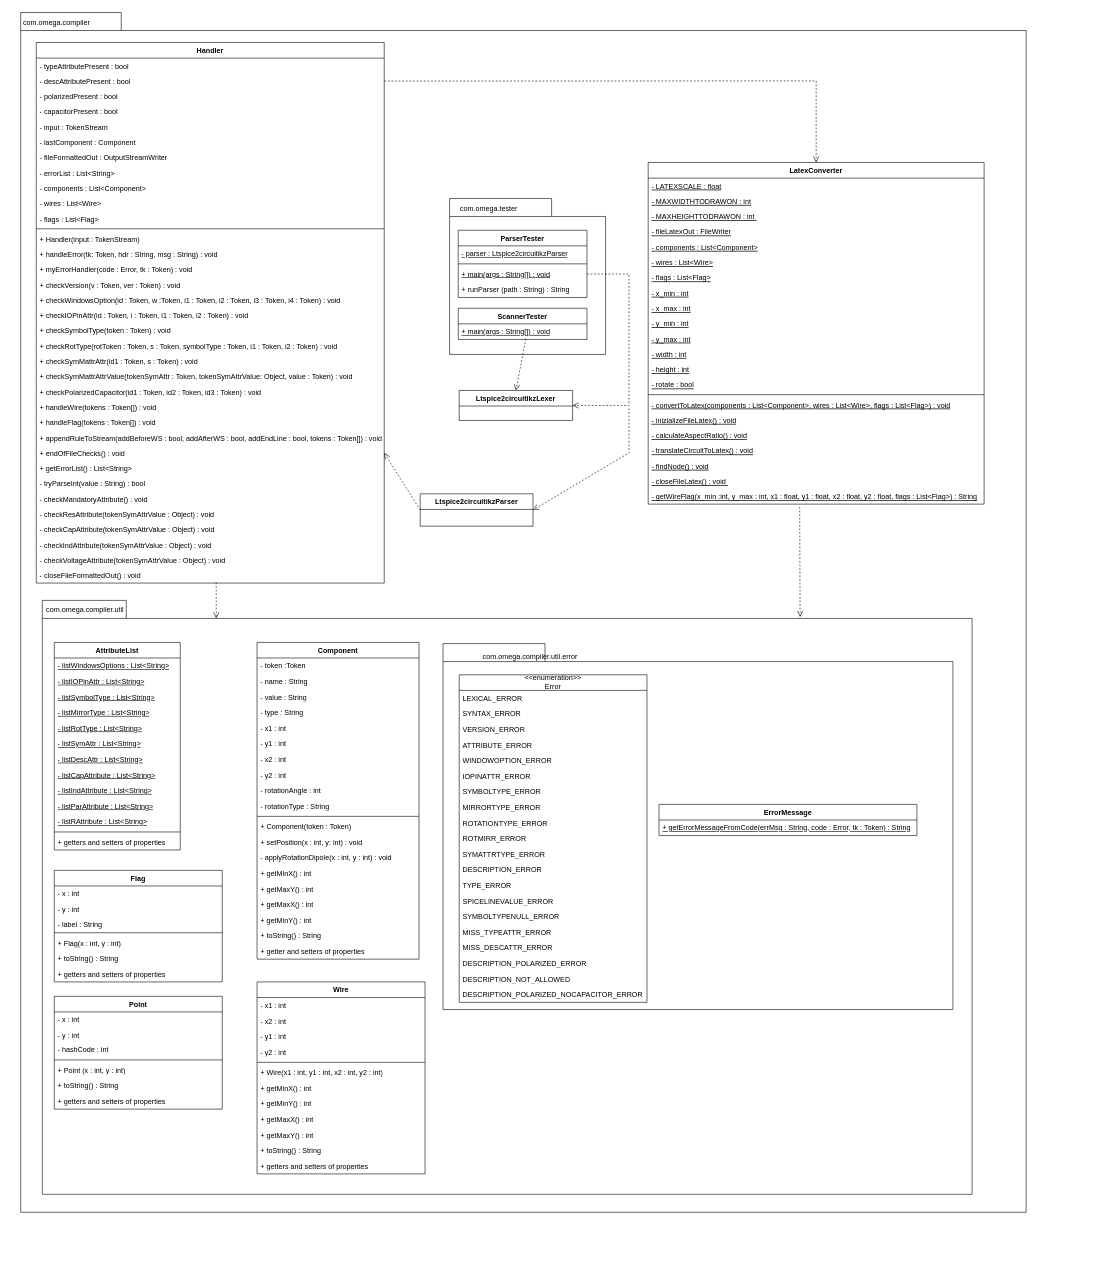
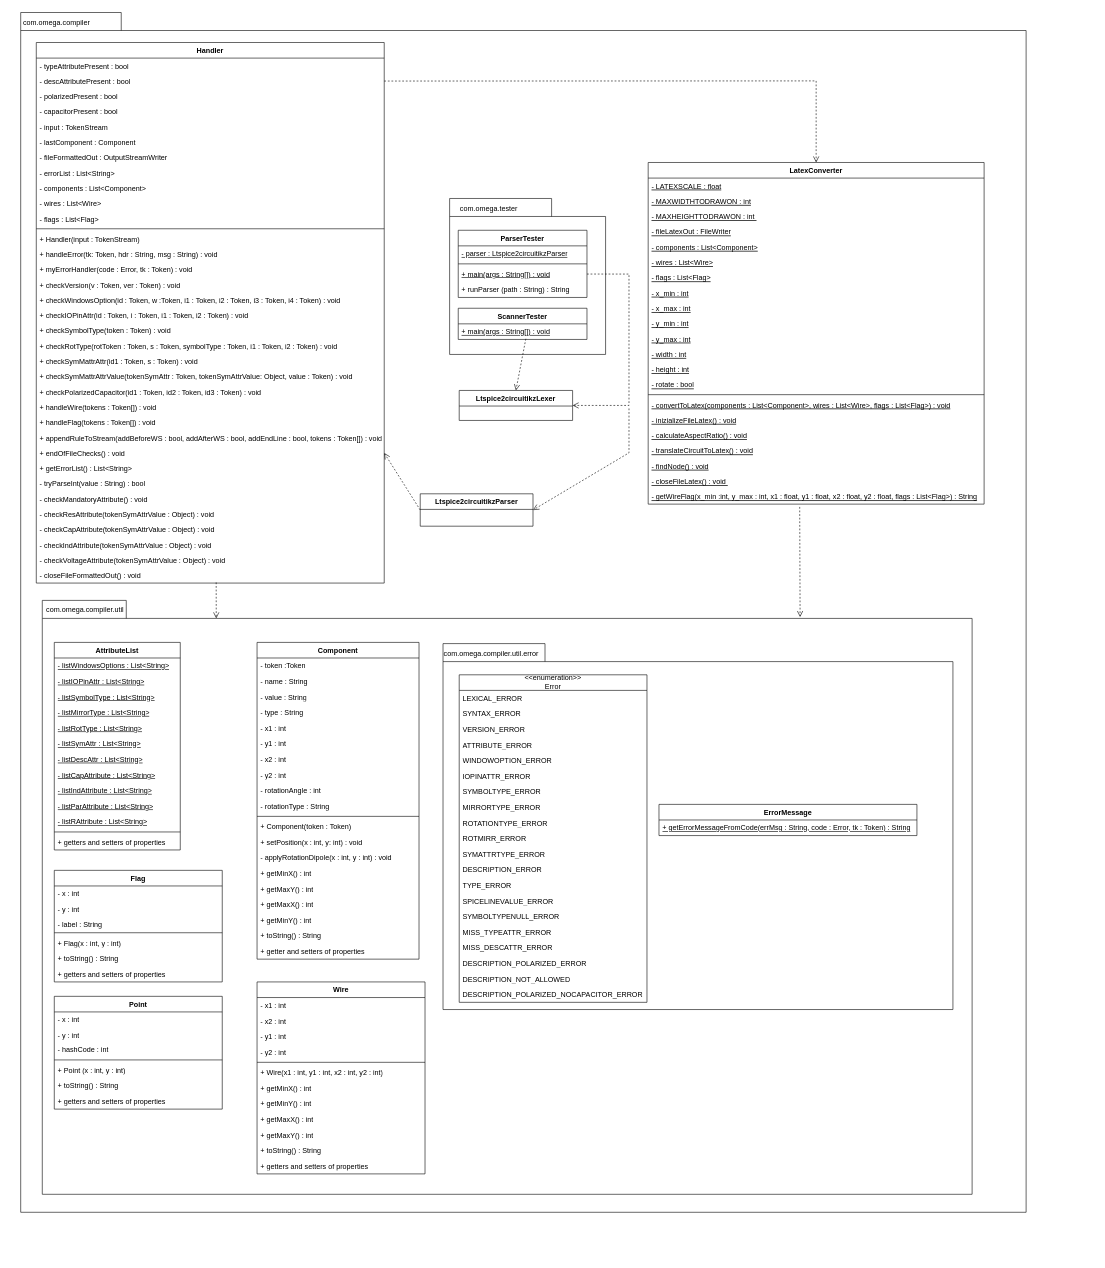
node "com.omega.compiler.util.error": moved (530, 657) -> (491, 654)
